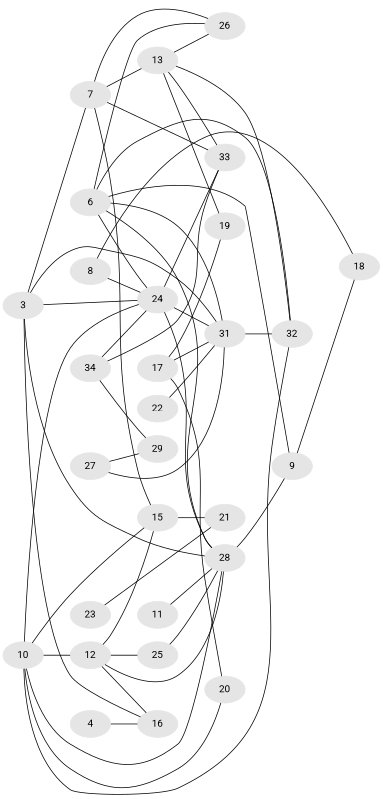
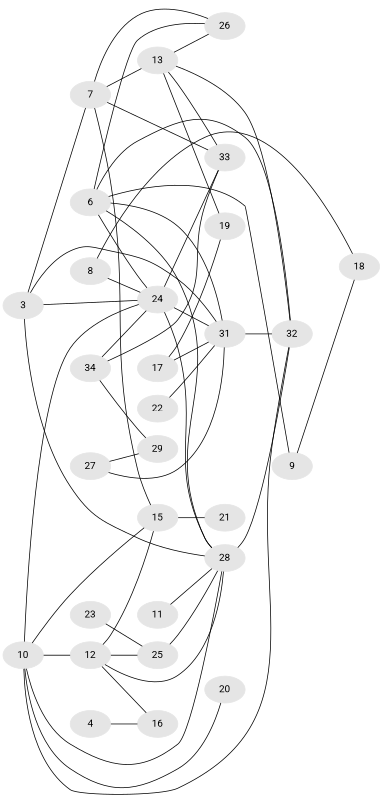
edge "17" -- "20": removed
edge "9" -- "28": now "32" -- "28"
edge "3" -- "16": removed
edge "21" -- "23": now "25" -- "23"
